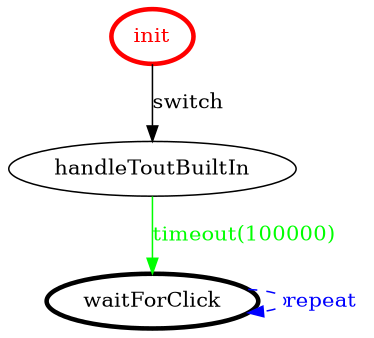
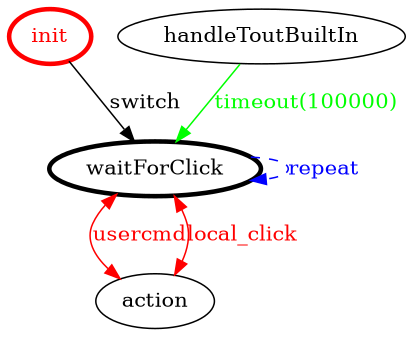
edge "init" -> "handleToutBuiltIn": now "init" -> "waitForClick"
node "action": added
